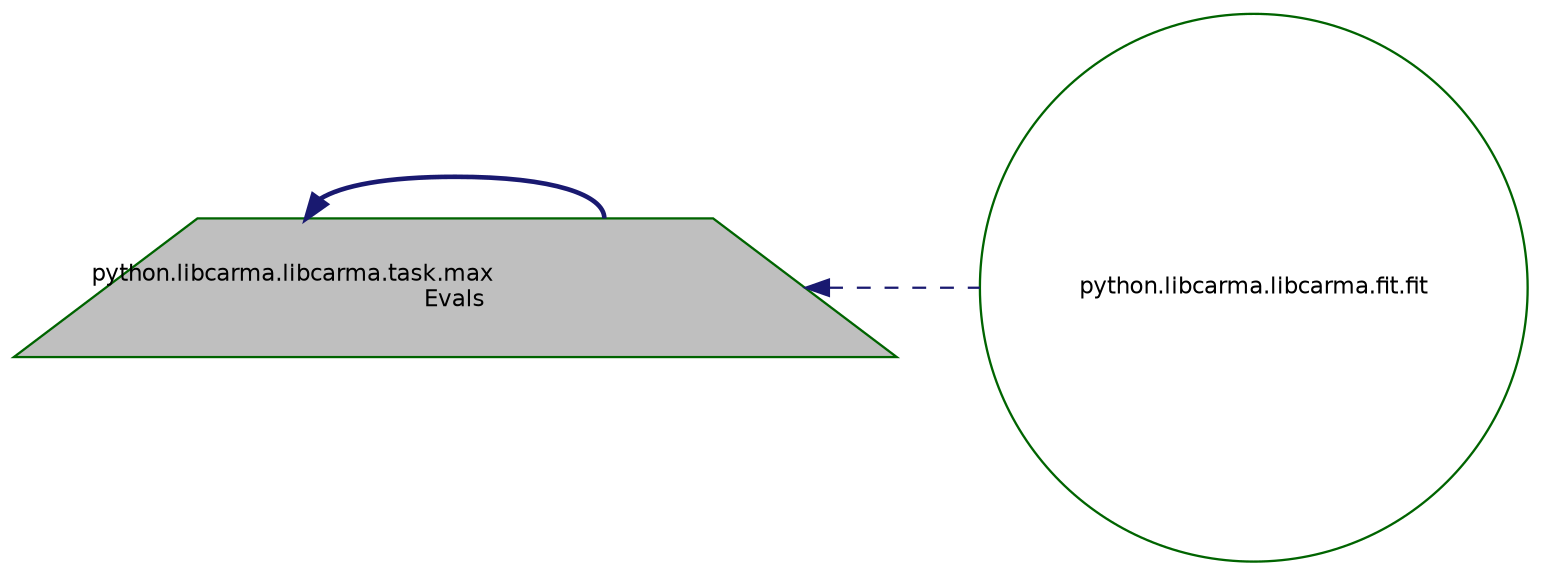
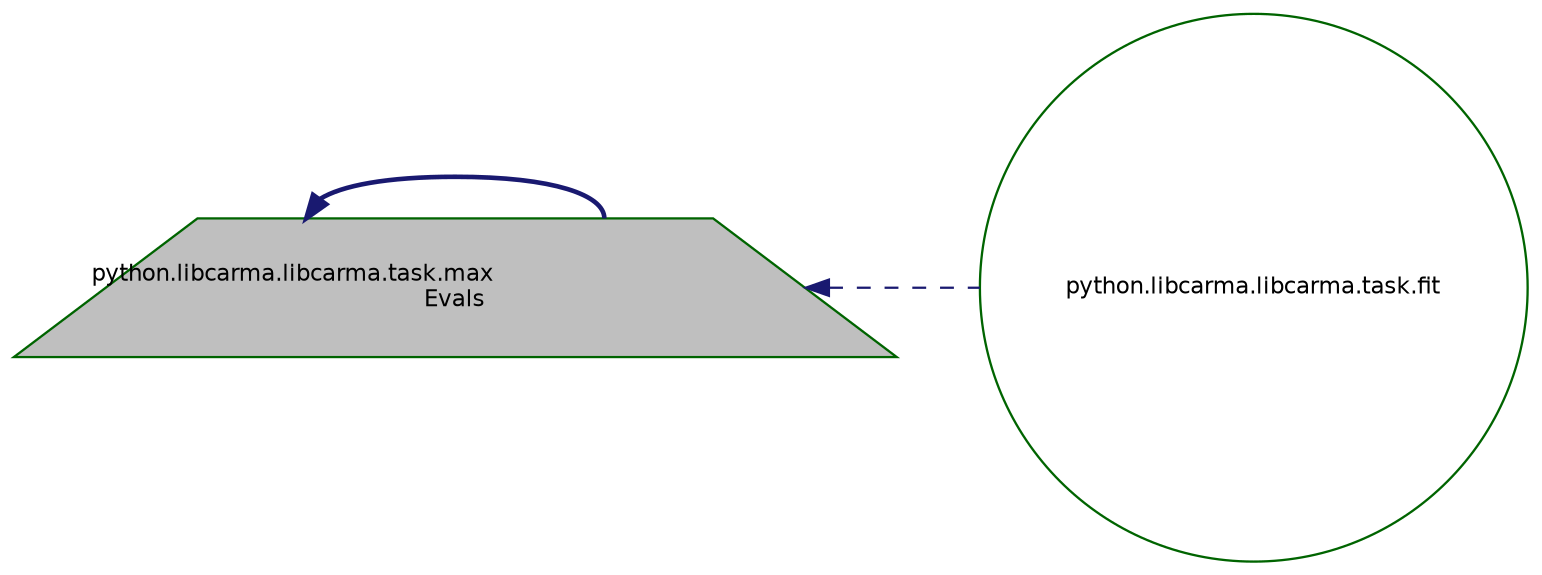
node "python.libcarma.libcarma.fit.fit": label "python.libcarma.libcarma.fit.fit" -> "python.libcarma.libcarma.task.fit"
